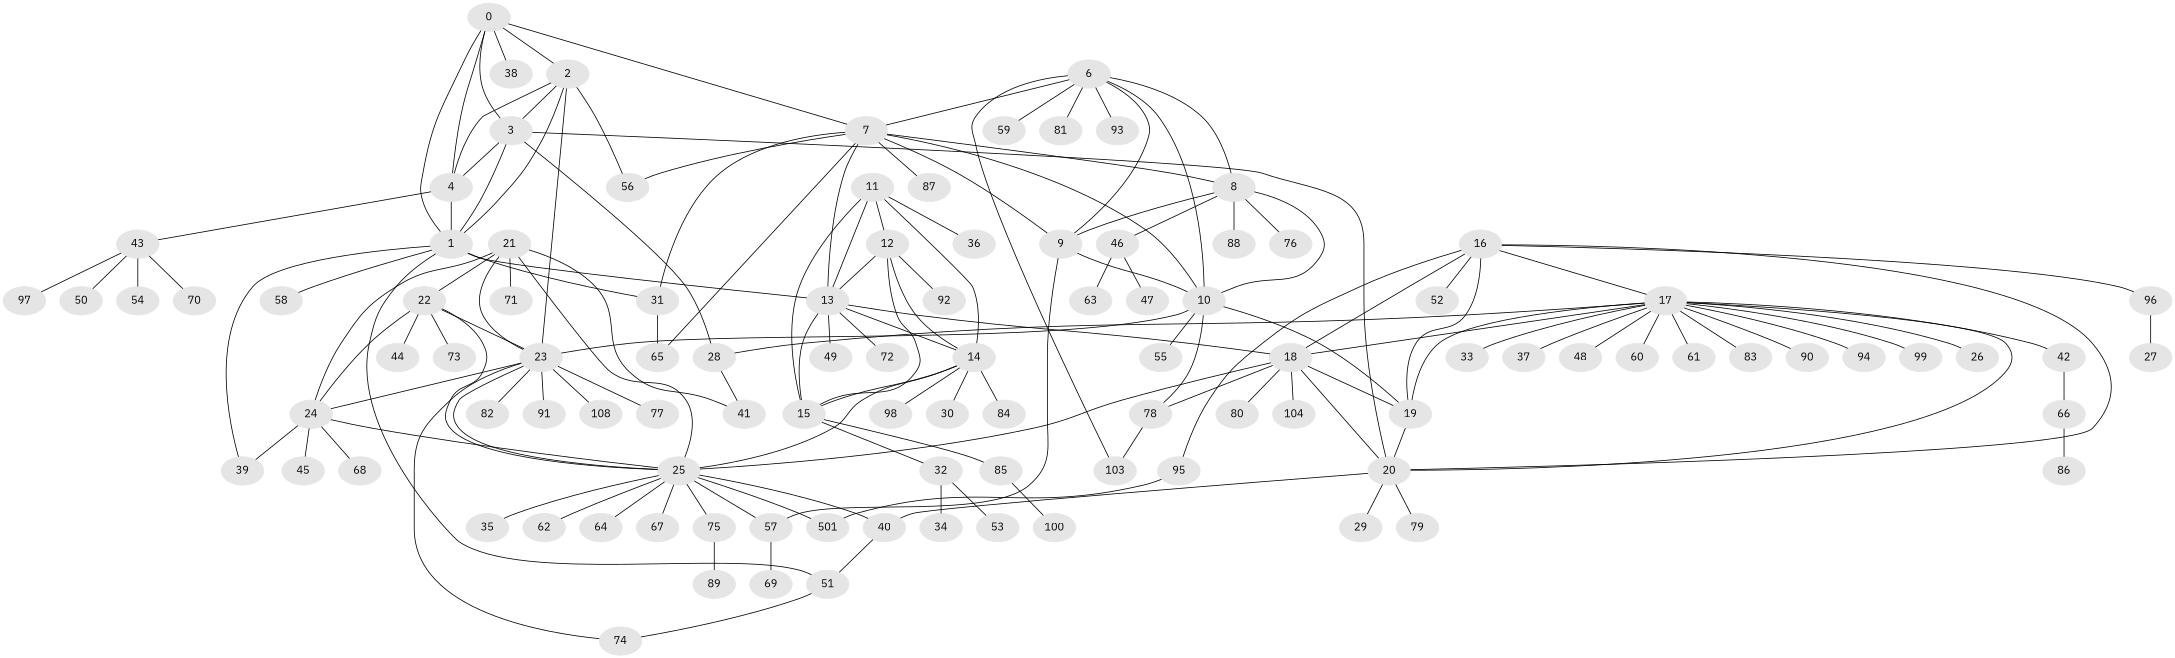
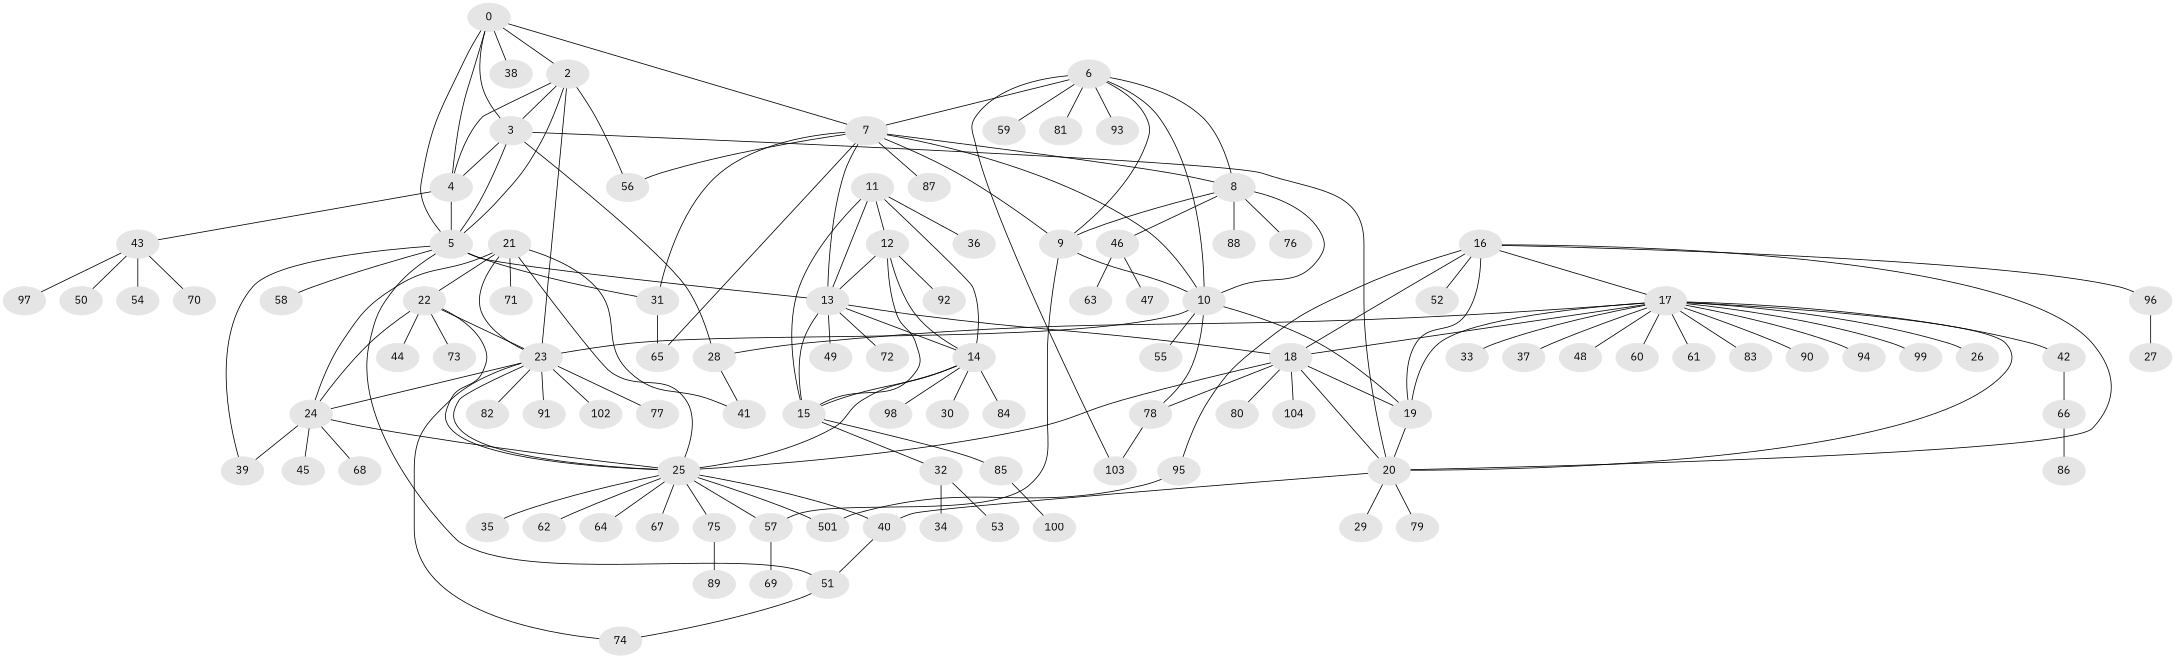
node "1": label "1" -> "5"
node "108": label "108" -> "102"
